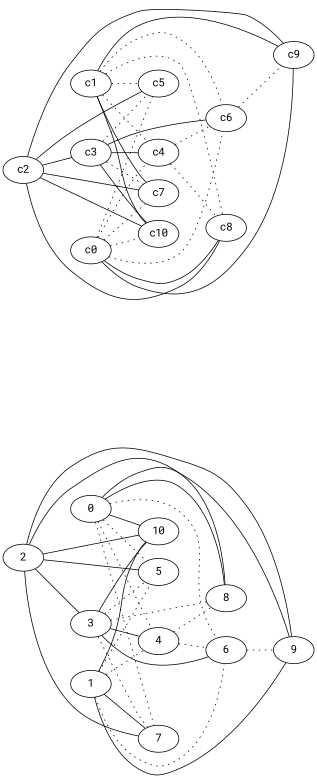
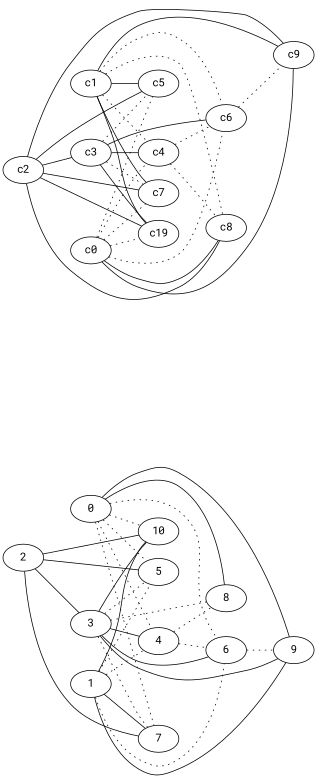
edge "c1" -- "c5": style dotted -> solid
node "c10": label "c10" -> "c19"
edge "2" -- "8": removed
edge "2" -- "9": now "3" -- "9"
edge "0" -- "10": style solid -> dotted
